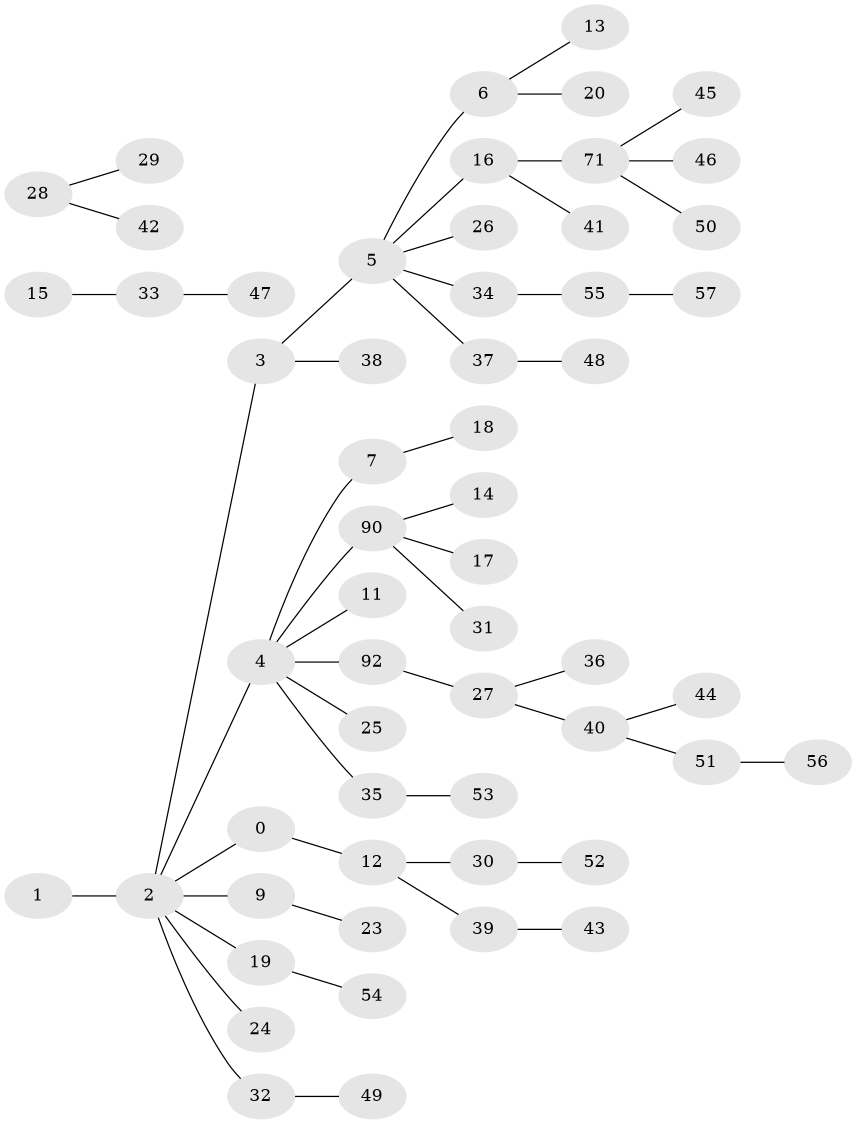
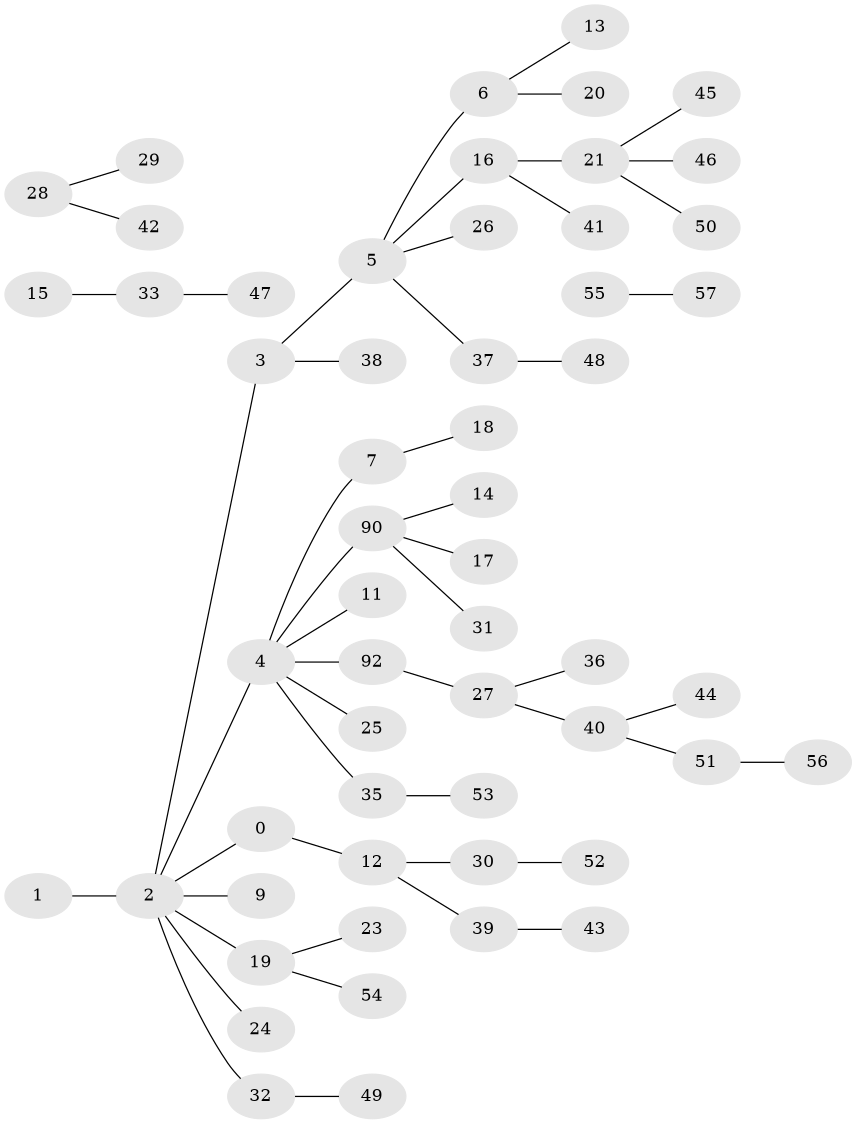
node "71": label "71" -> "21"
node "34": removed
edge "9" -- "23": now "19" -- "23"
